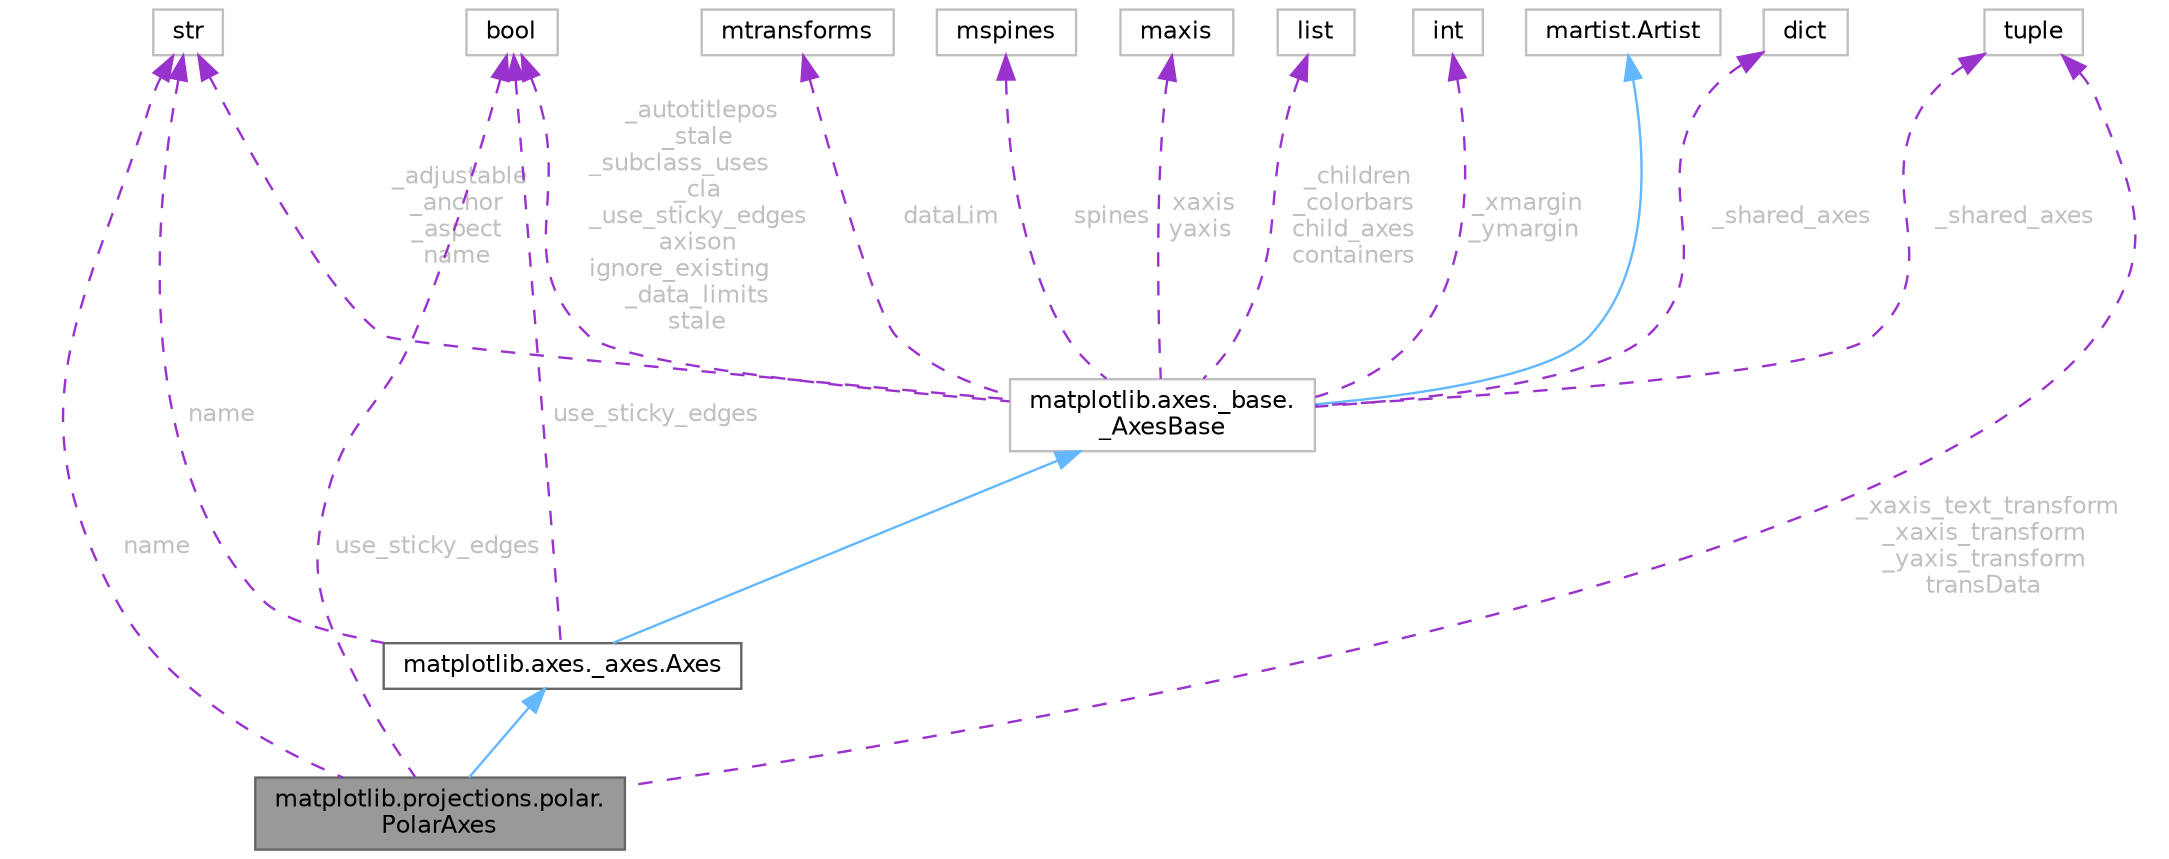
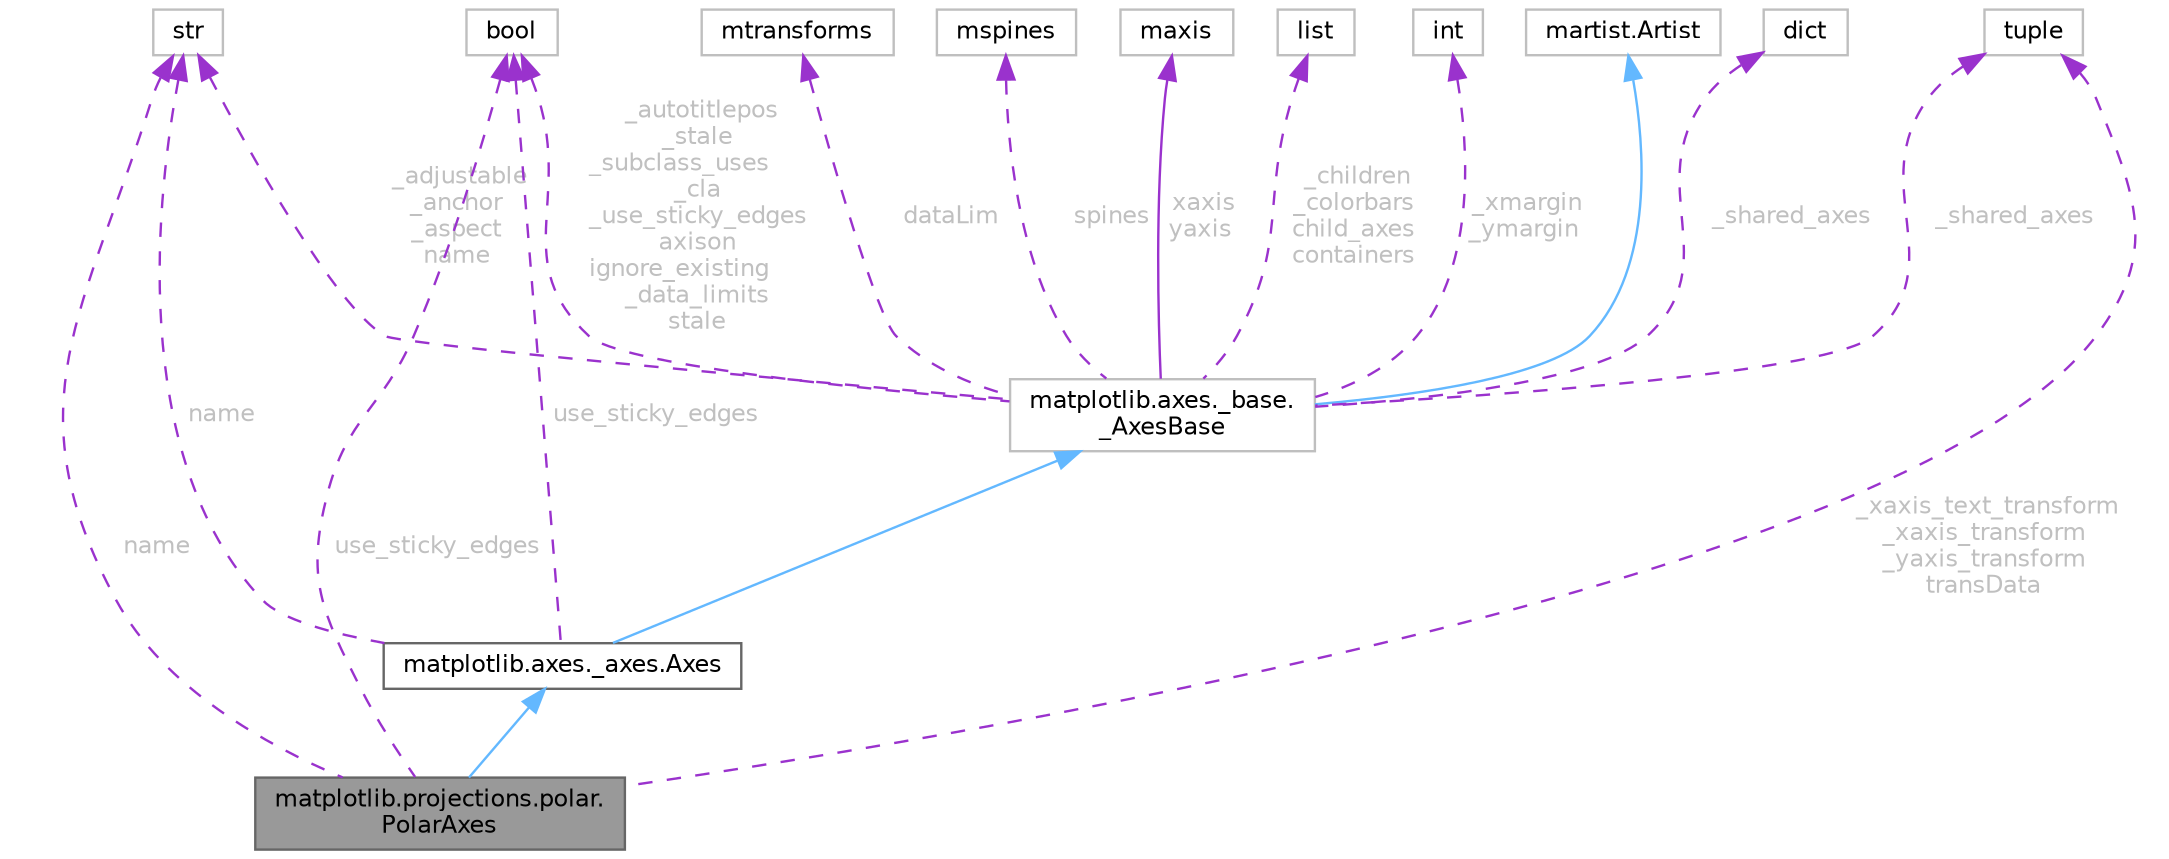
edge "matplotlib.axes._base. _AxesBase" -> "maxis": style dashed -> solid
